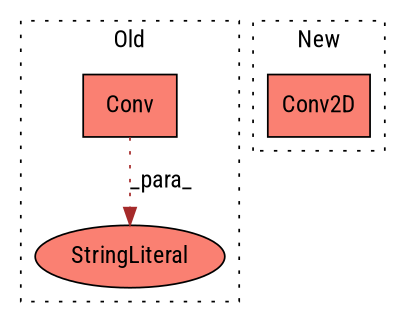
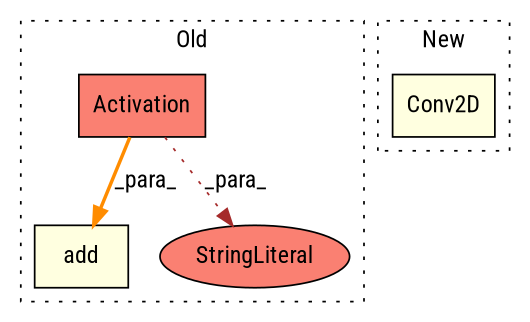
node "Conv": label "Conv" -> "Activation"
node "Conv2D": fillcolor salmon -> lightyellow
node "add": added
